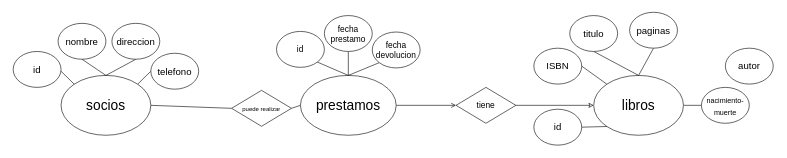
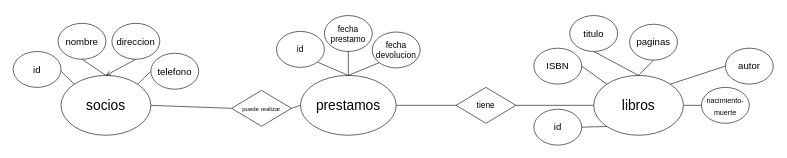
node "paginas": moved (654, 30) -> (654, 42)
edge "direccion" -- "socios": arrowhead none -> open
edge "autor" -- "libros": added
edge "prestamos" -> "tiene": arrowhead open -> none
edge "tiene" -> "libros": arrowhead classic -> none
